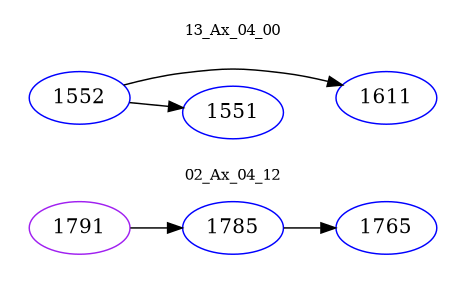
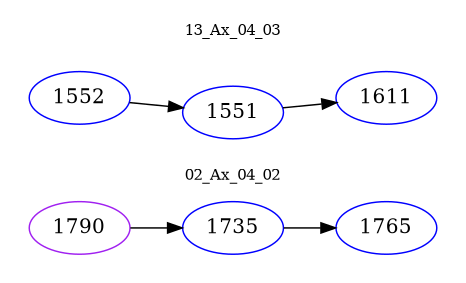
cluster "13_Ax_04_00": label "13_Ax_04_00" -> "13_Ax_04_03"
edge "1552" -> "1611": now "1551" -> "1611"
cluster "02_Ax_04_12": label "02_Ax_04_12" -> "02_Ax_04_02"
node "1791": label "1791" -> "1790"
node "1785": label "1785" -> "1735"
